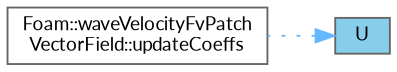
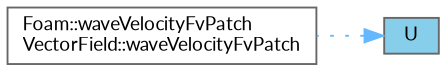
node "Foam::waveVelocityFvPatch VectorField::updateCoeffs": label "Foam::waveVelocityFvPatch VectorField::updateCoeffs" -> "Foam::waveVelocityFvPatch VectorField::waveVelocityFvPatch"
